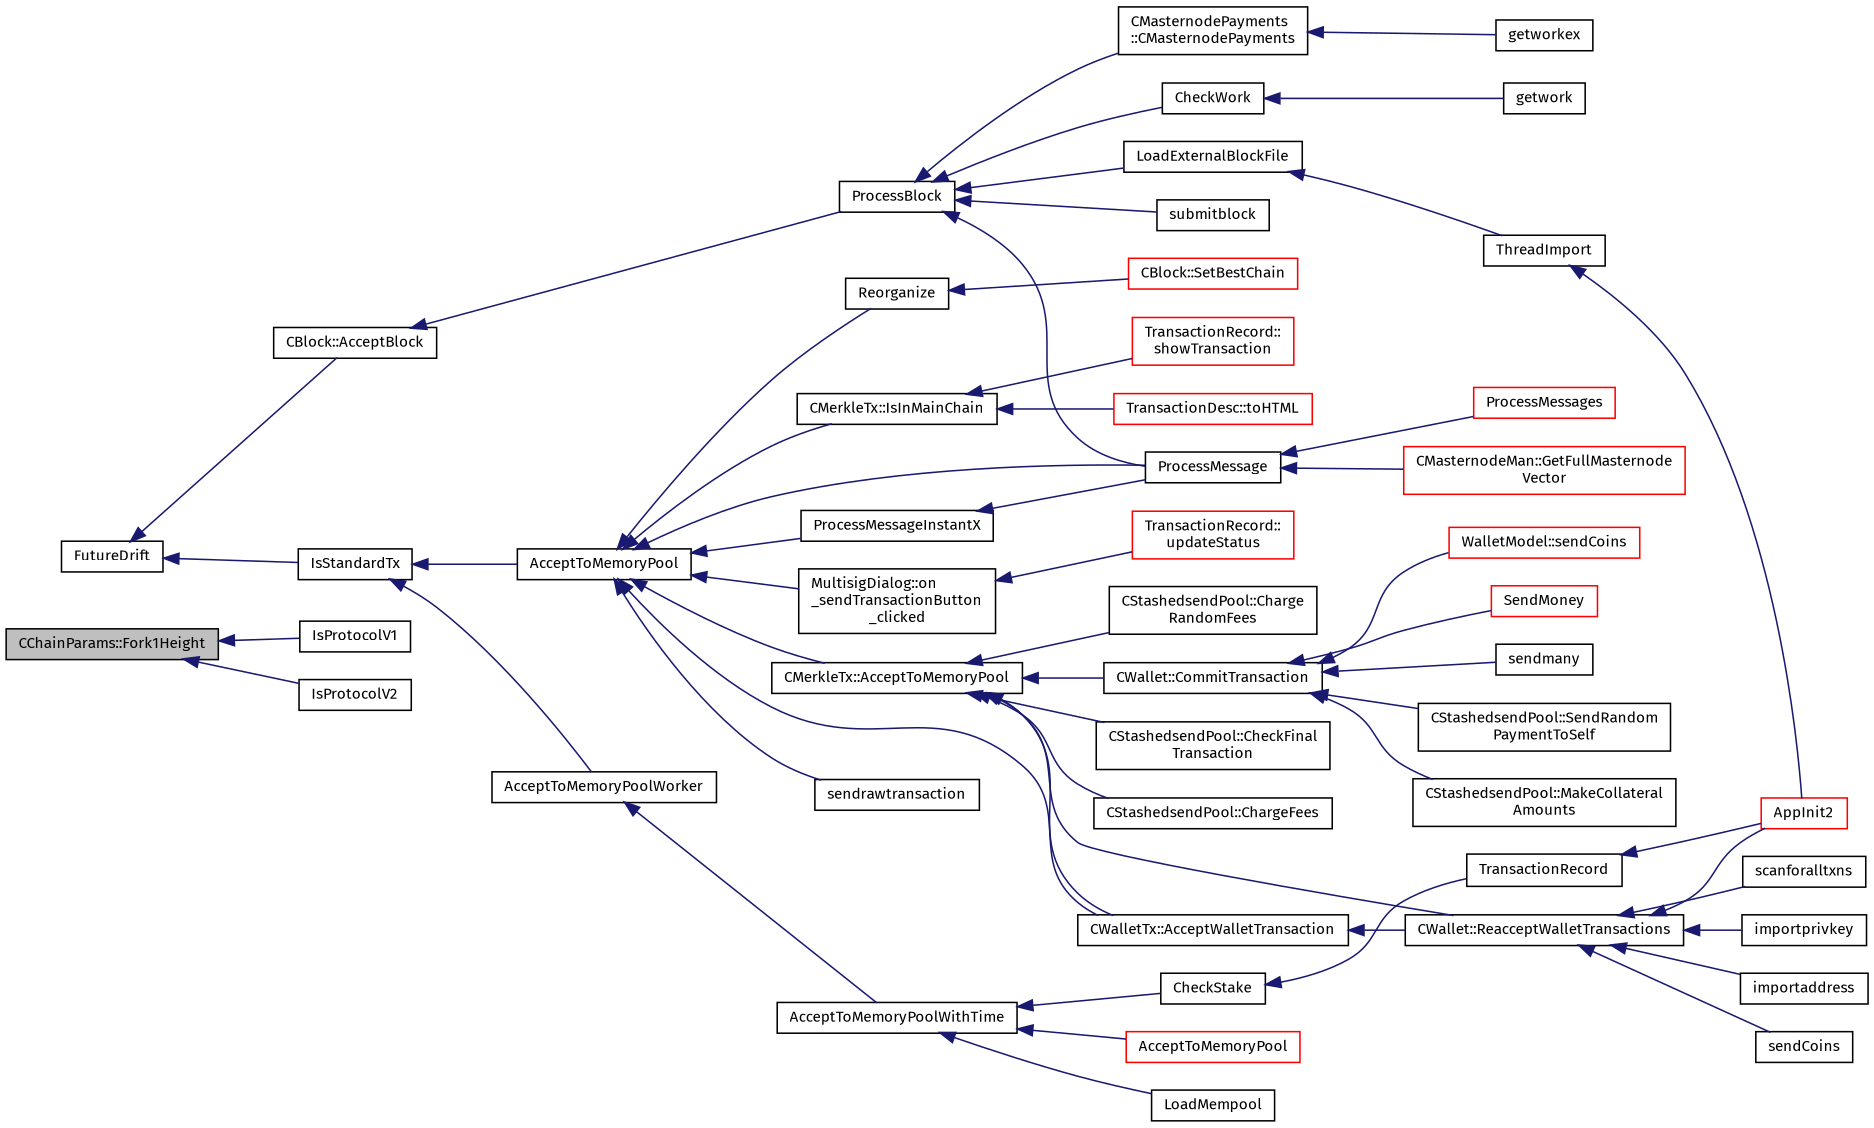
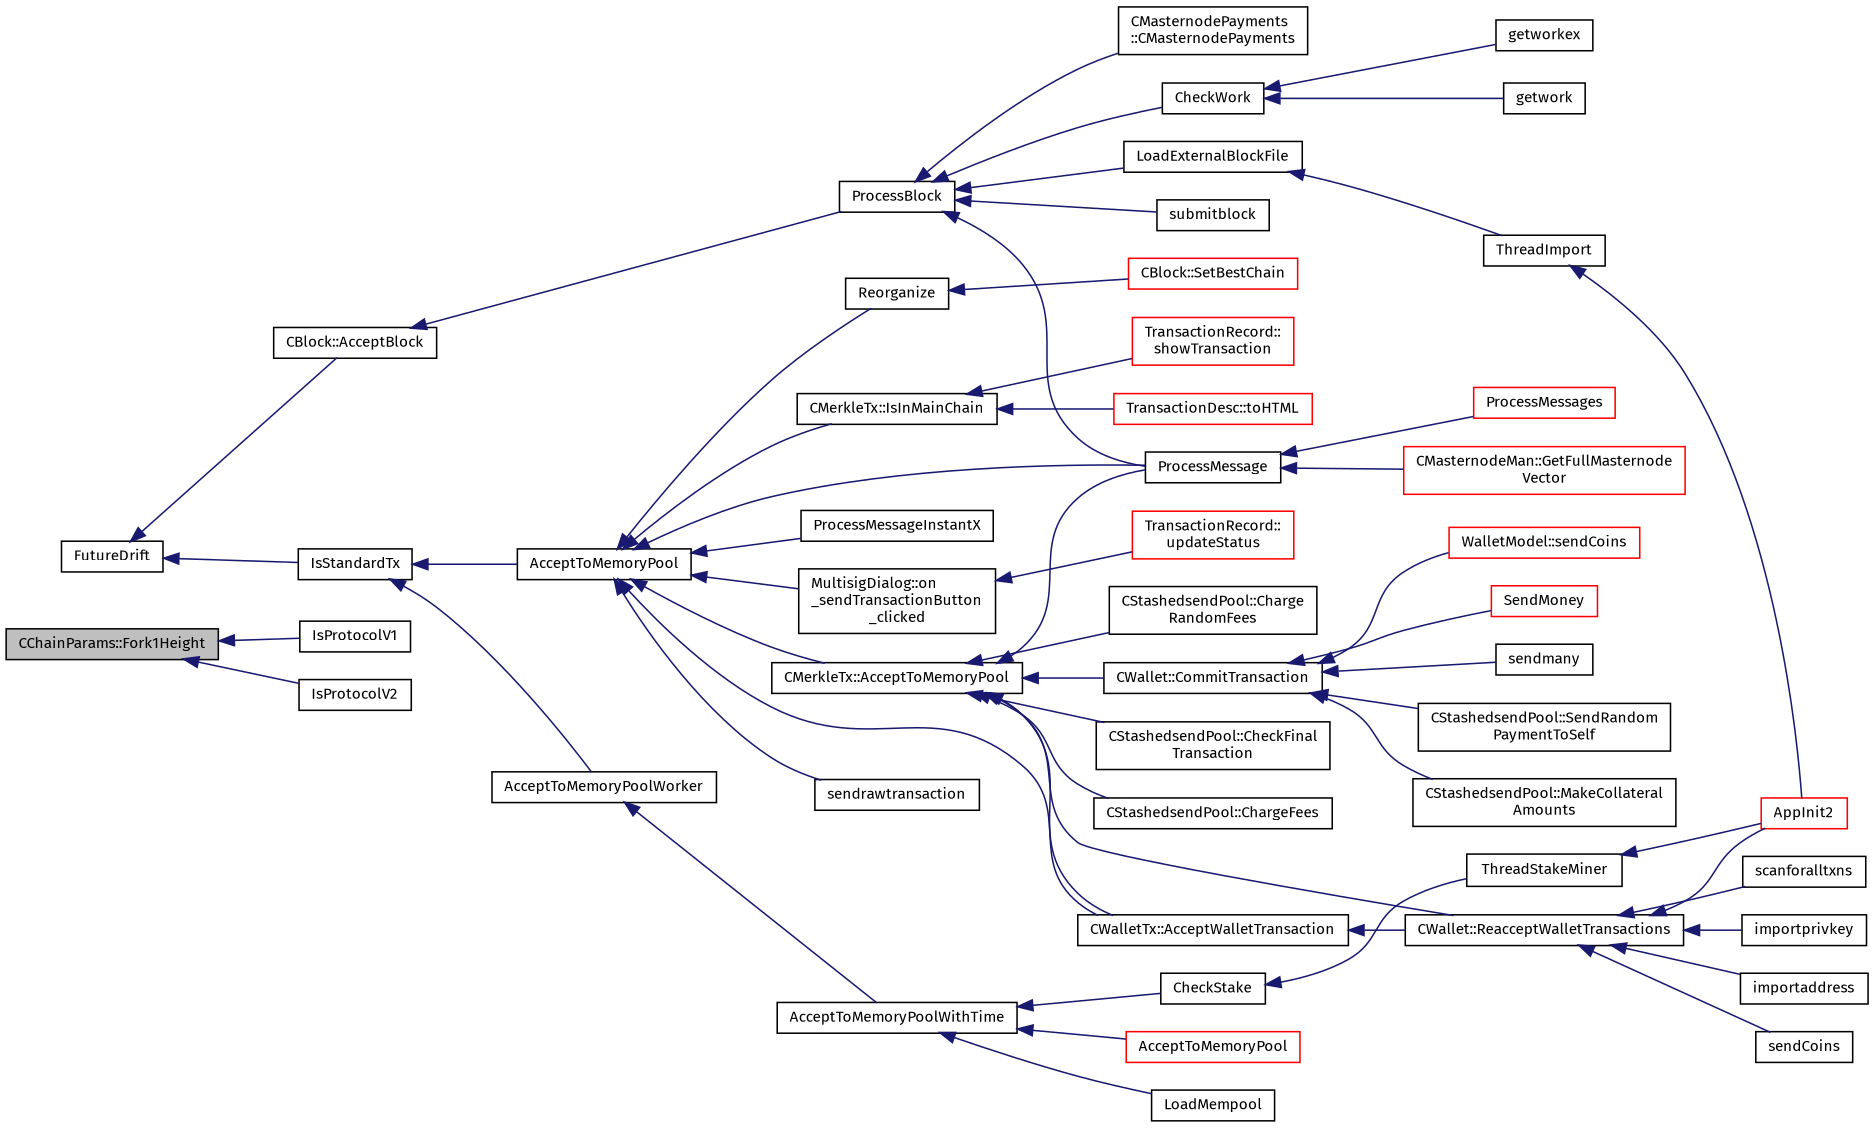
edge "getworkex" -> "CMasternodePayments ::CMasternodePayments": now "getworkex" -> "CheckWork"
edge "ProcessMessage" -> "ProcessMessageInstantX": now "ProcessMessage" -> "CMerkleTx::AcceptToMemoryPool"
node "TransactionRecord": label "TransactionRecord" -> "ThreadStakeMiner"
